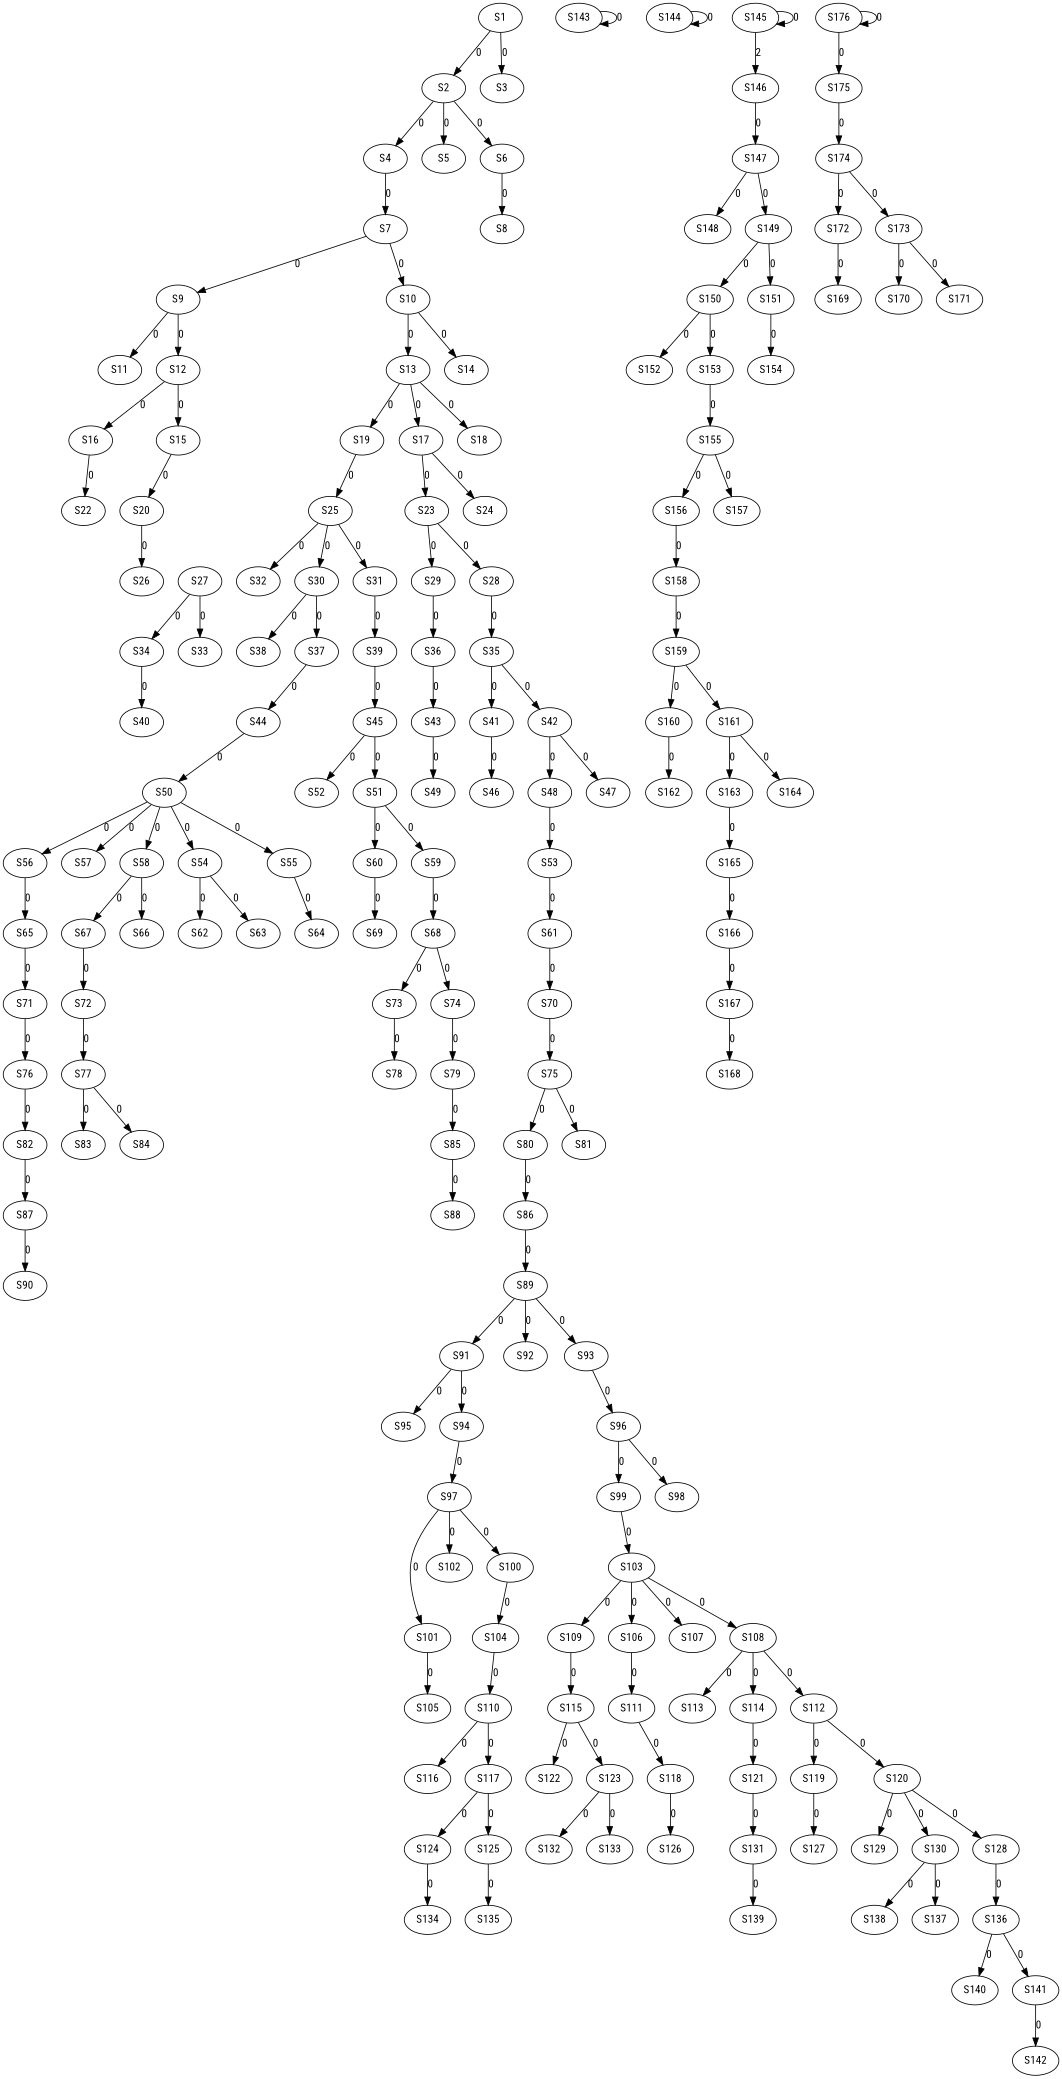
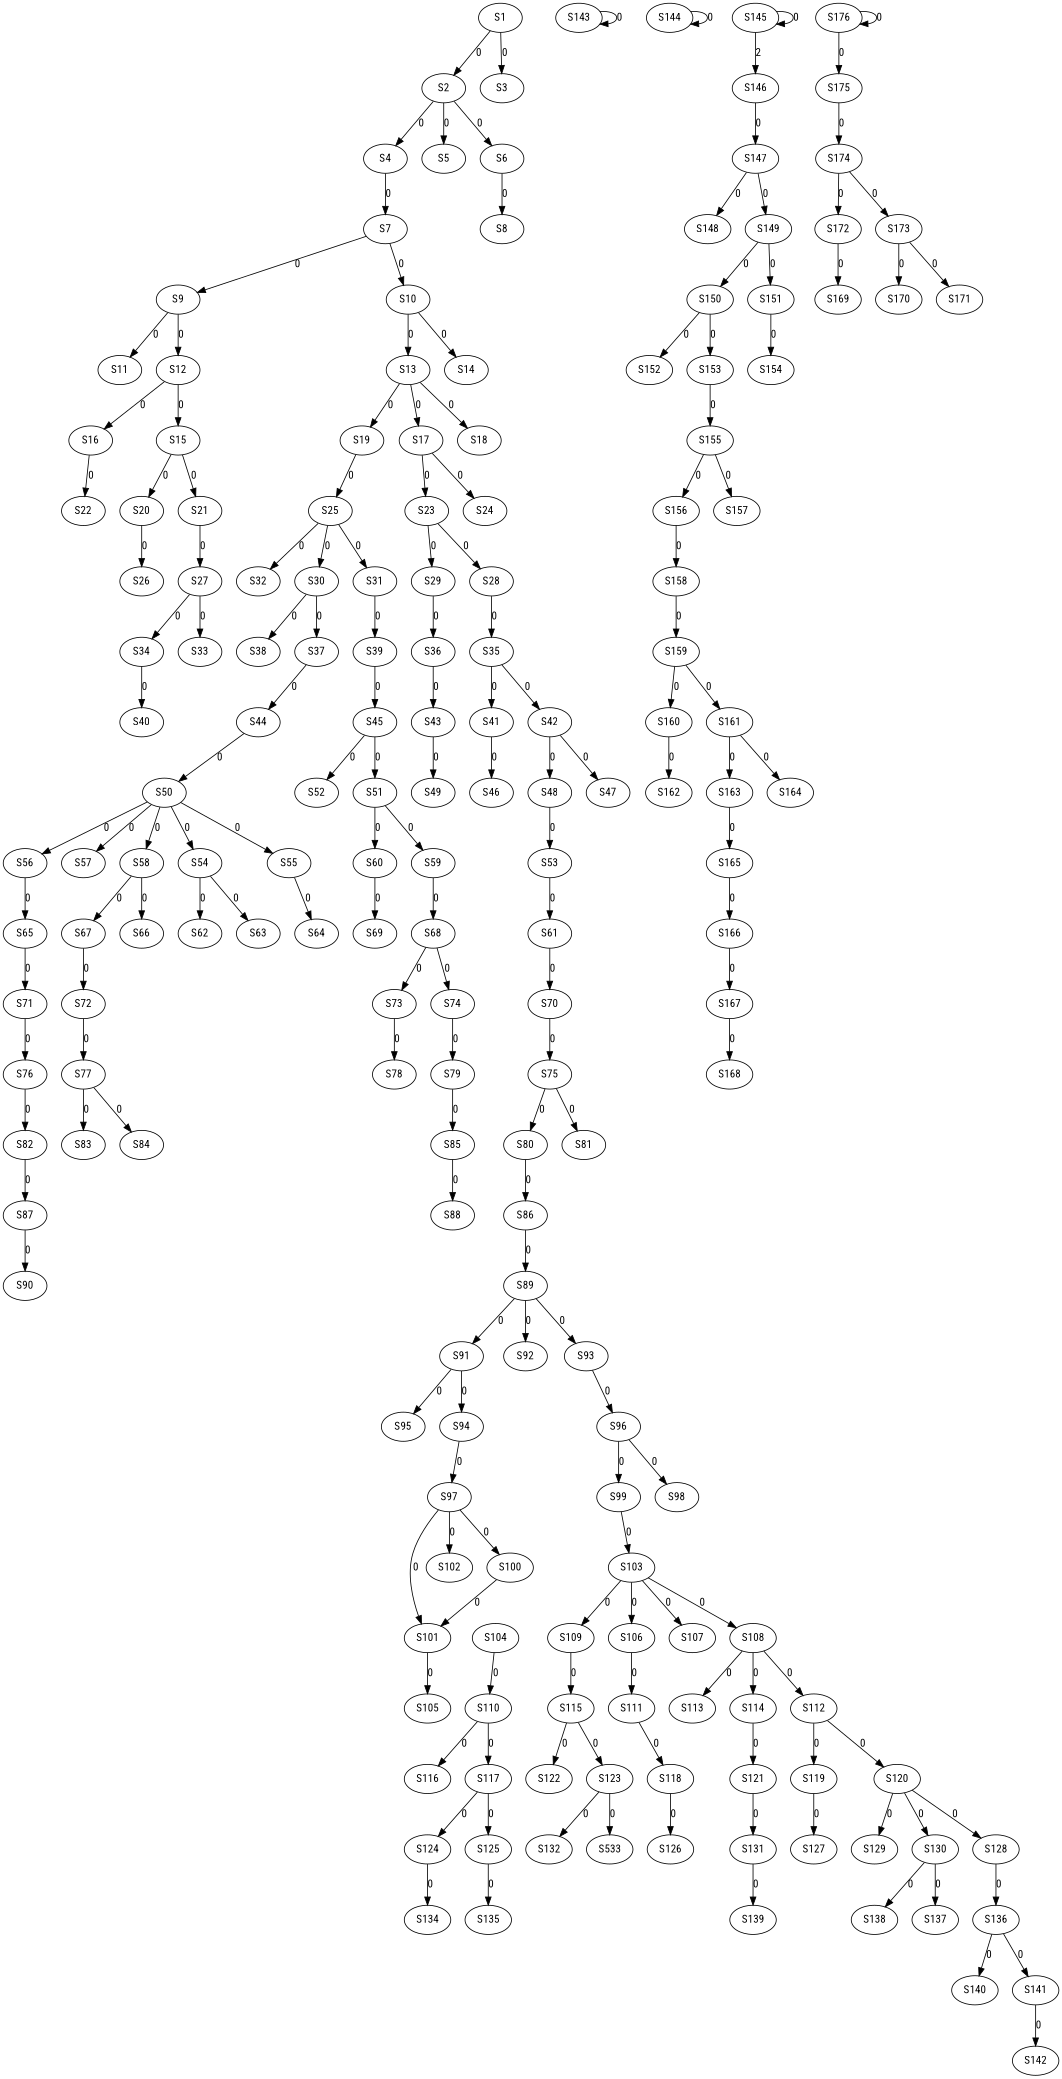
node "S21": added
edge "S100" -> "S104": now "S100" -> "S101"
node "S133": label "S133" -> "S533"
